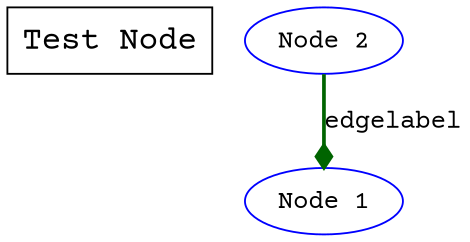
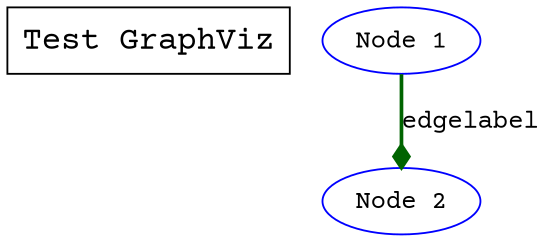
node "Test Node": label "Test Node" -> "Test GraphViz"
edge "Node 2" -> "Node 1": reversed
